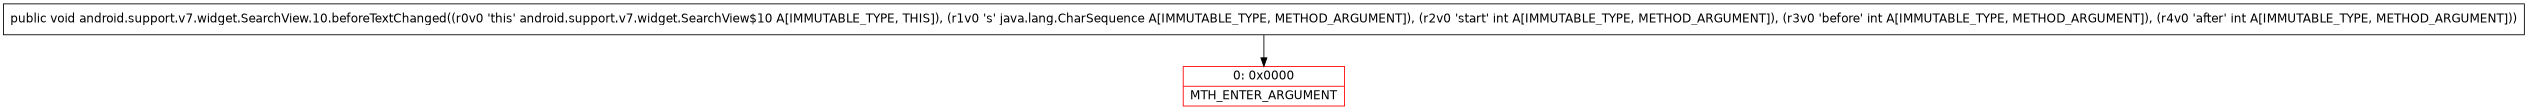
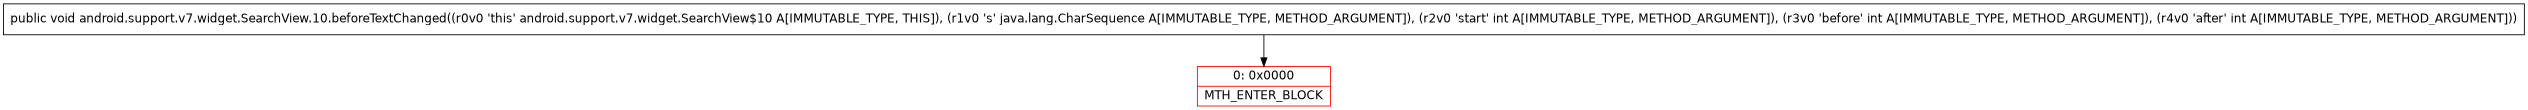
node "0: 0x0000": text "MTH_ENTER_ARGUMENT" -> "MTH_ENTER_BLOCK"
